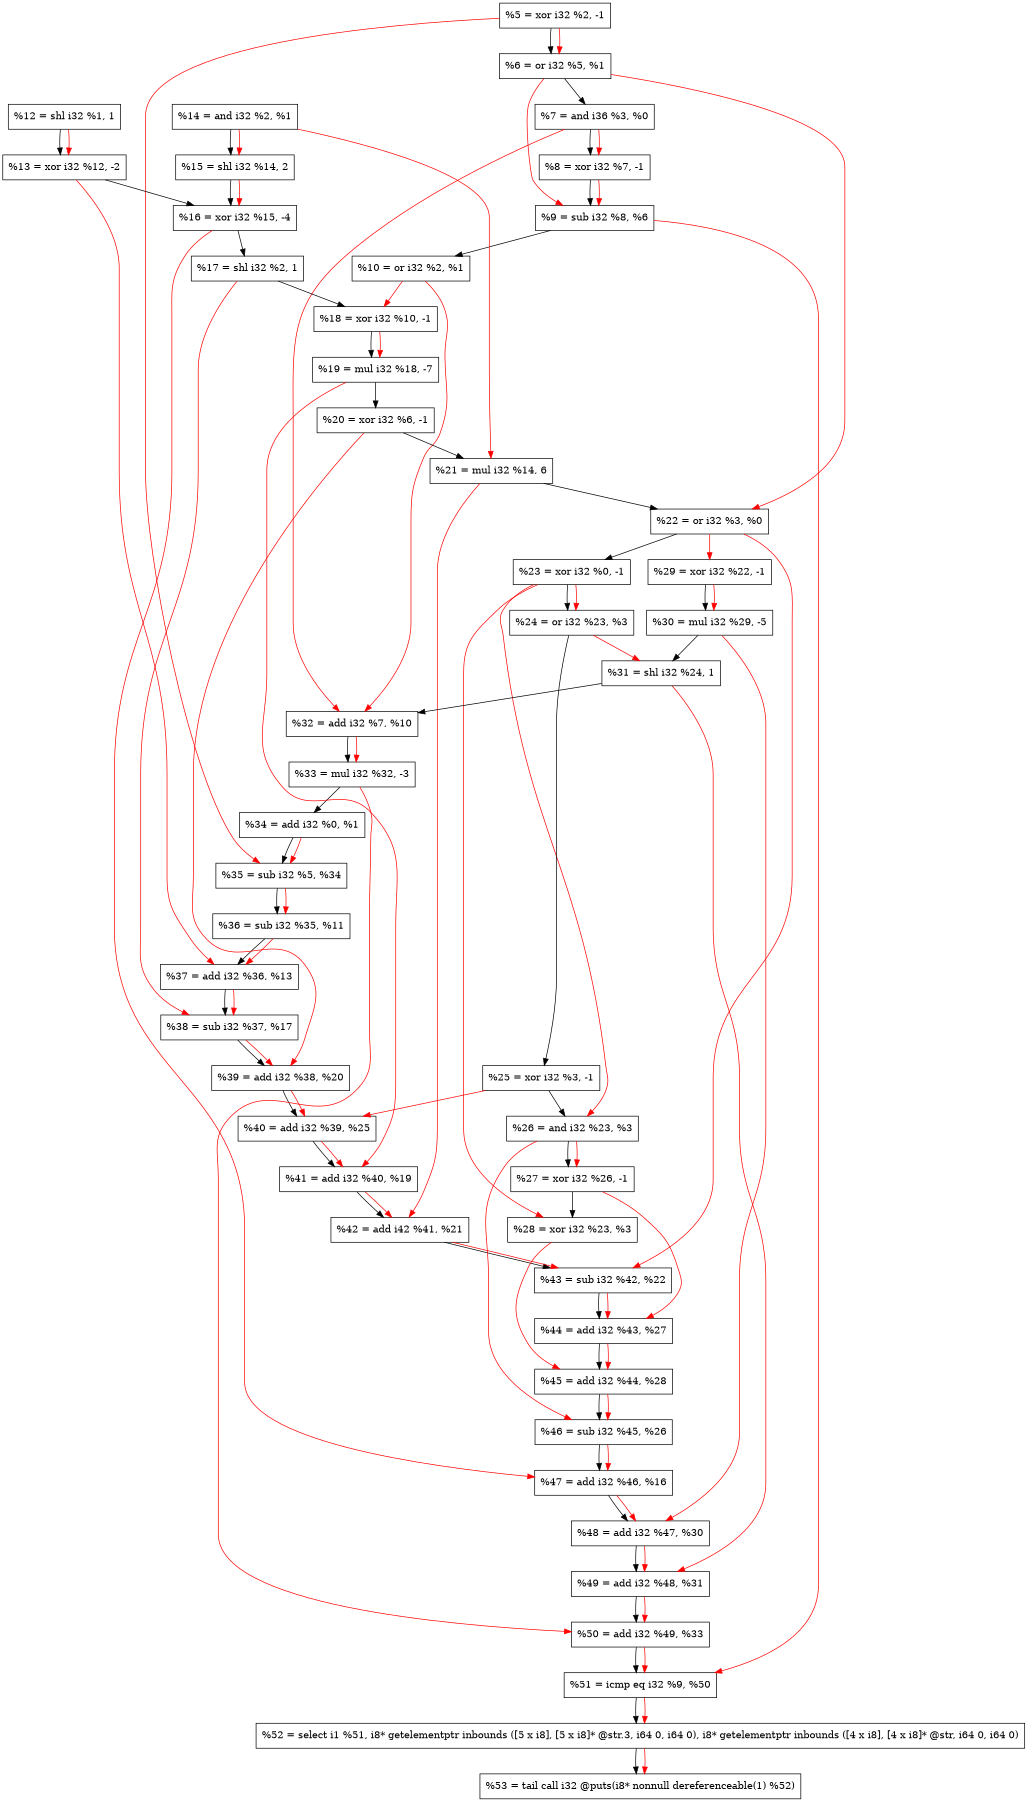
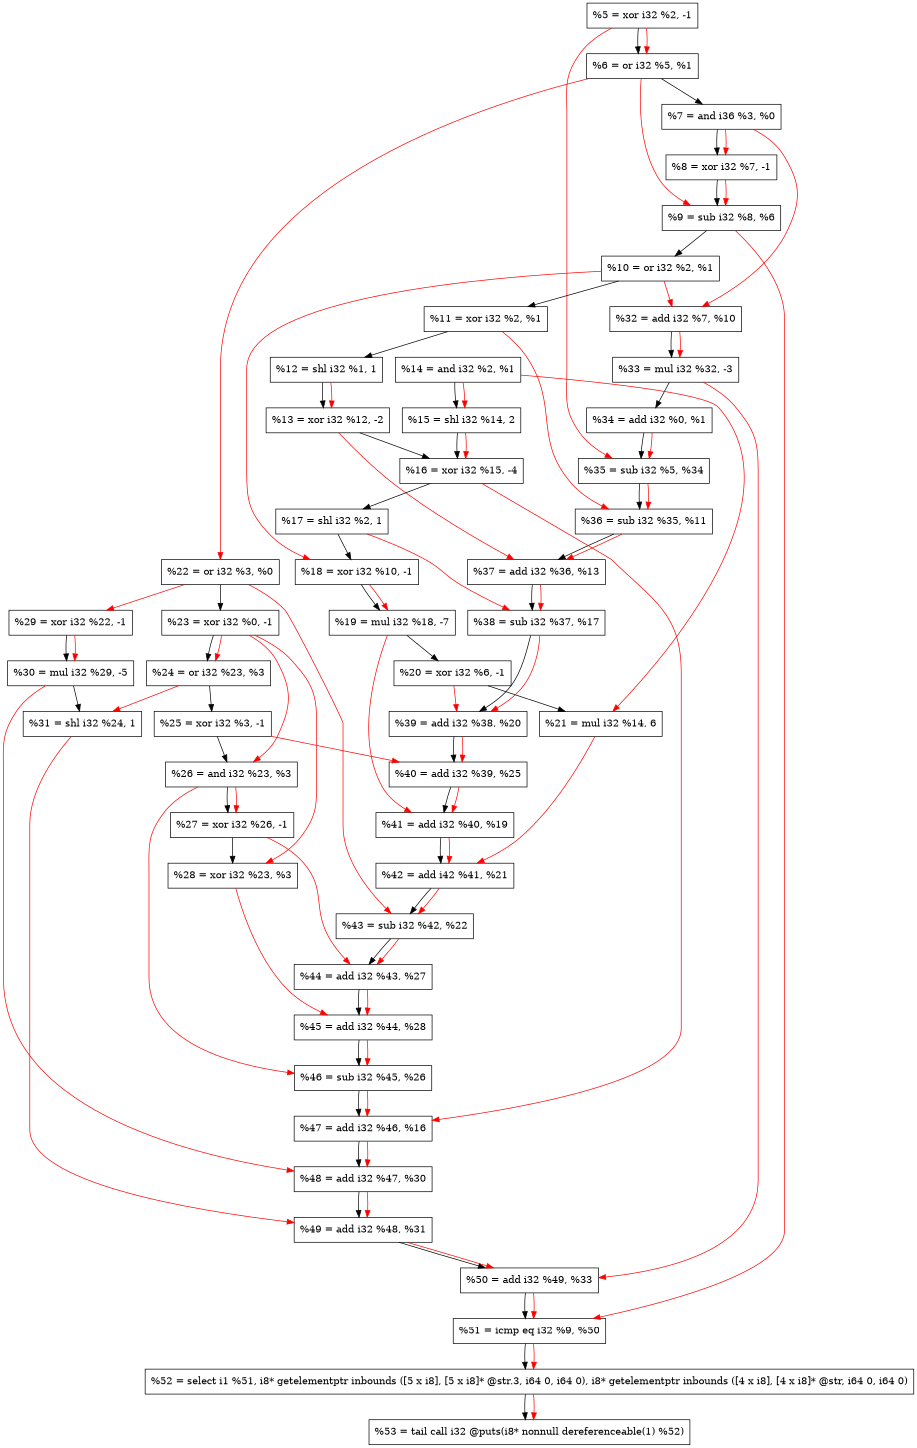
node "%11 = xor i32 %2, %1": added
edge "%21 = mul i32 %14, 6" -> "%22 = or i32 %3, %0": removed
edge "%31 = shl i32 %24, 1" -> "%32 = add i32 %7, %10": removed
